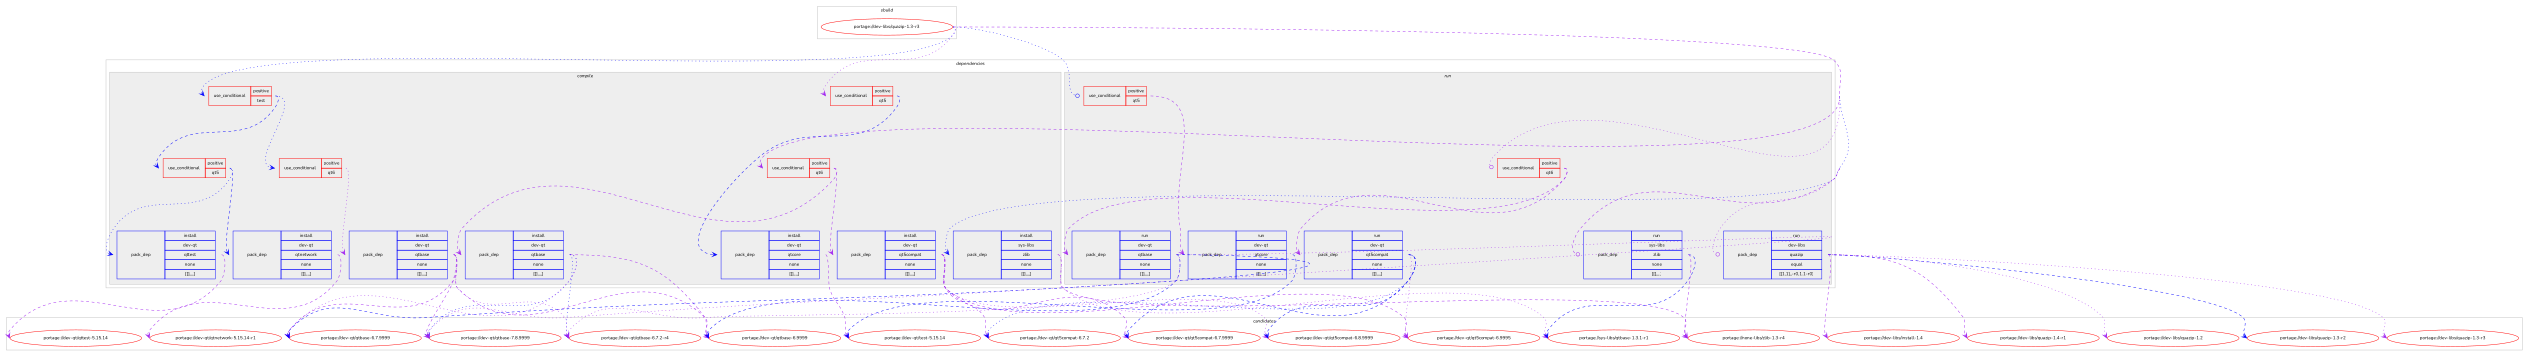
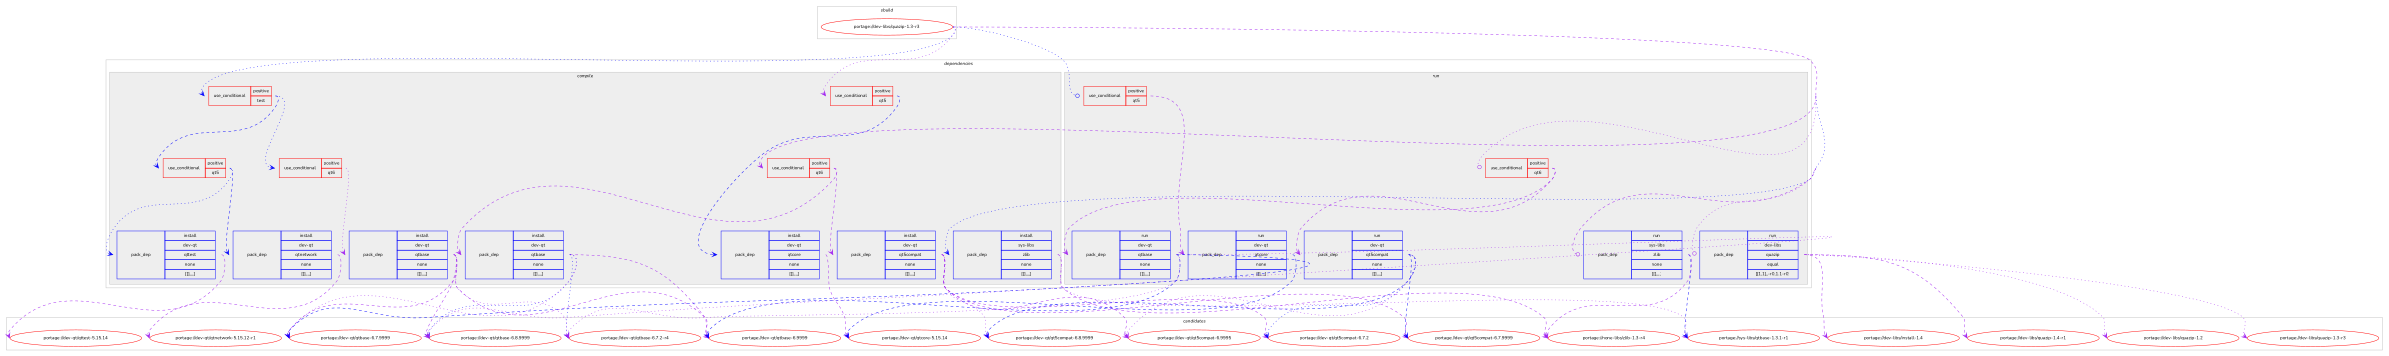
node "portage://dev-qt/qtnetwork-5.15.14-r1": label "portage://dev-qt/qtnetwork-5.15.14-r1" -> "portage://dev-qt/qtnetwork-5.15.12-r1"
node "portage://dev-qt/qtbase-7.8.9999": label "portage://dev-qt/qtbase-7.8.9999" -> "portage://dev-qt/qtbase-6.8.9999"
node "portage://dev-qt/test-5.15.14": label "portage://dev-qt/test-5.15.14" -> "portage://dev-qt/qtcore-5.15.14"
node "portage://dev-libs/quazip-1.3-r2": removed
